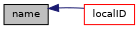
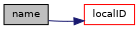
edge "localID" -> "name": reversed
